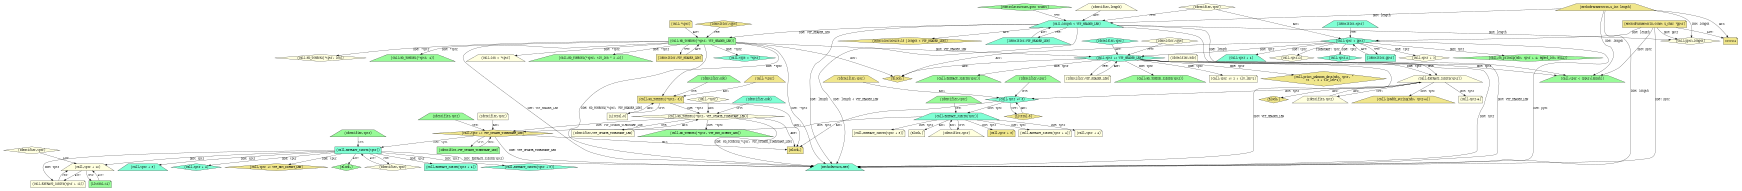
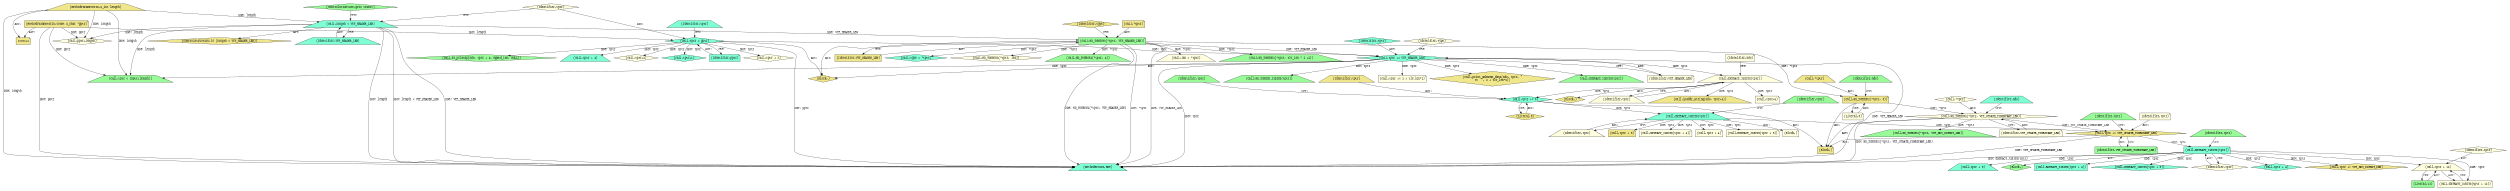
node "(Identifier,length)": removed
edge "(Call,tptr = pptr)" -> "(Call,tptr+2)": label "TIMESTAMP: tptr" -> "DDG: tptr"
